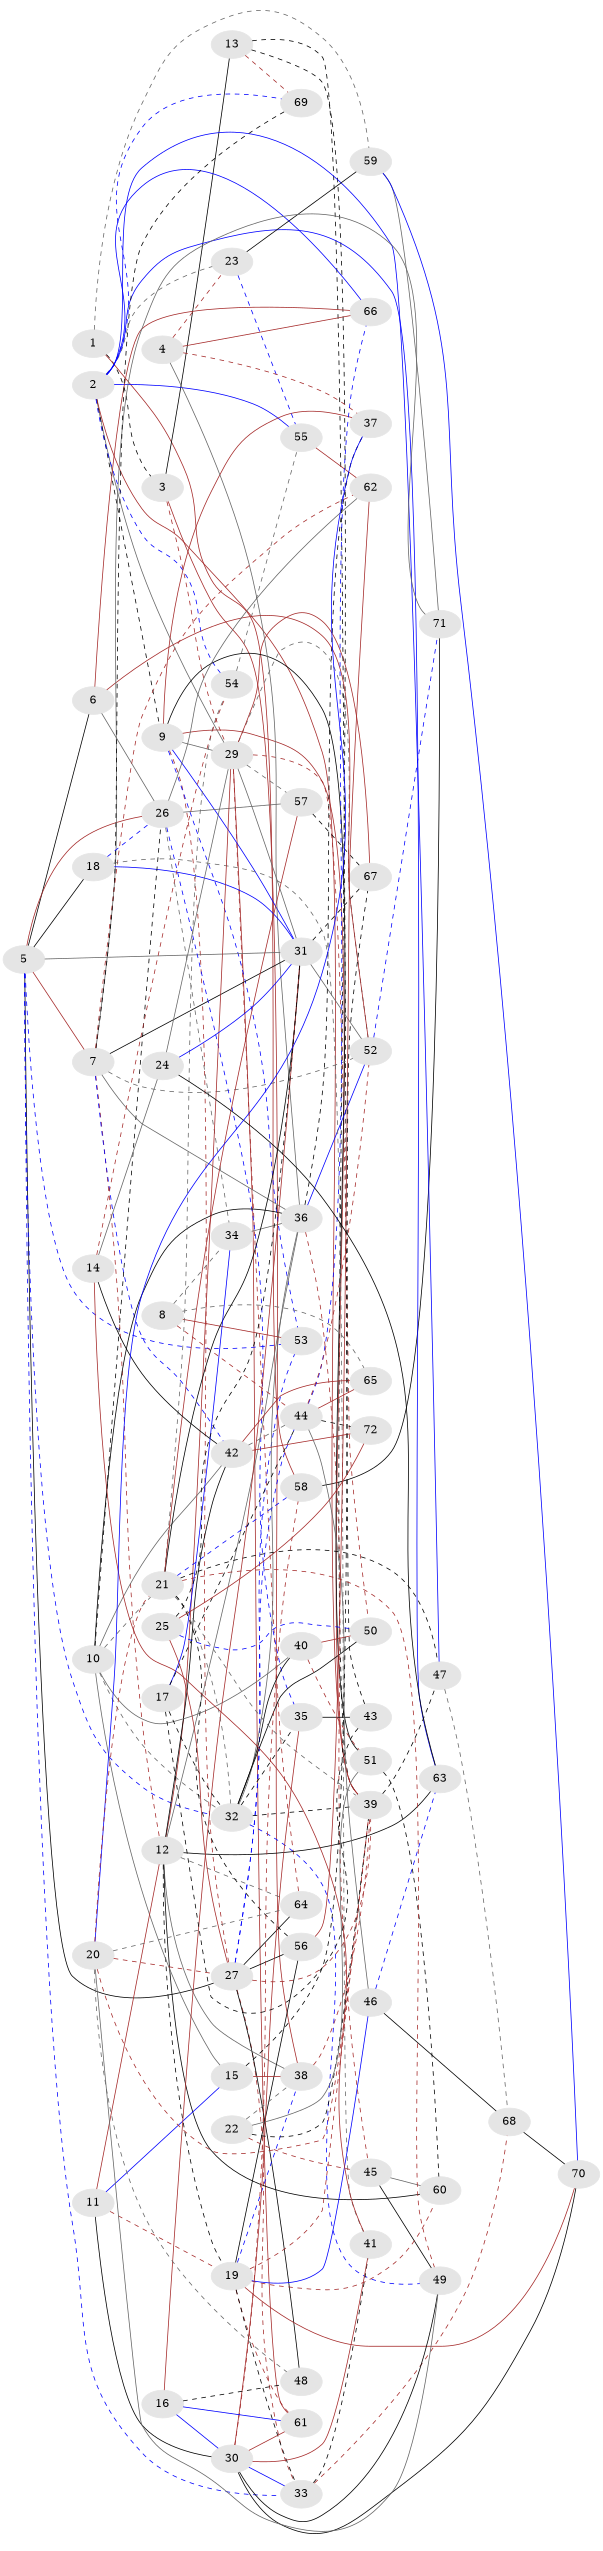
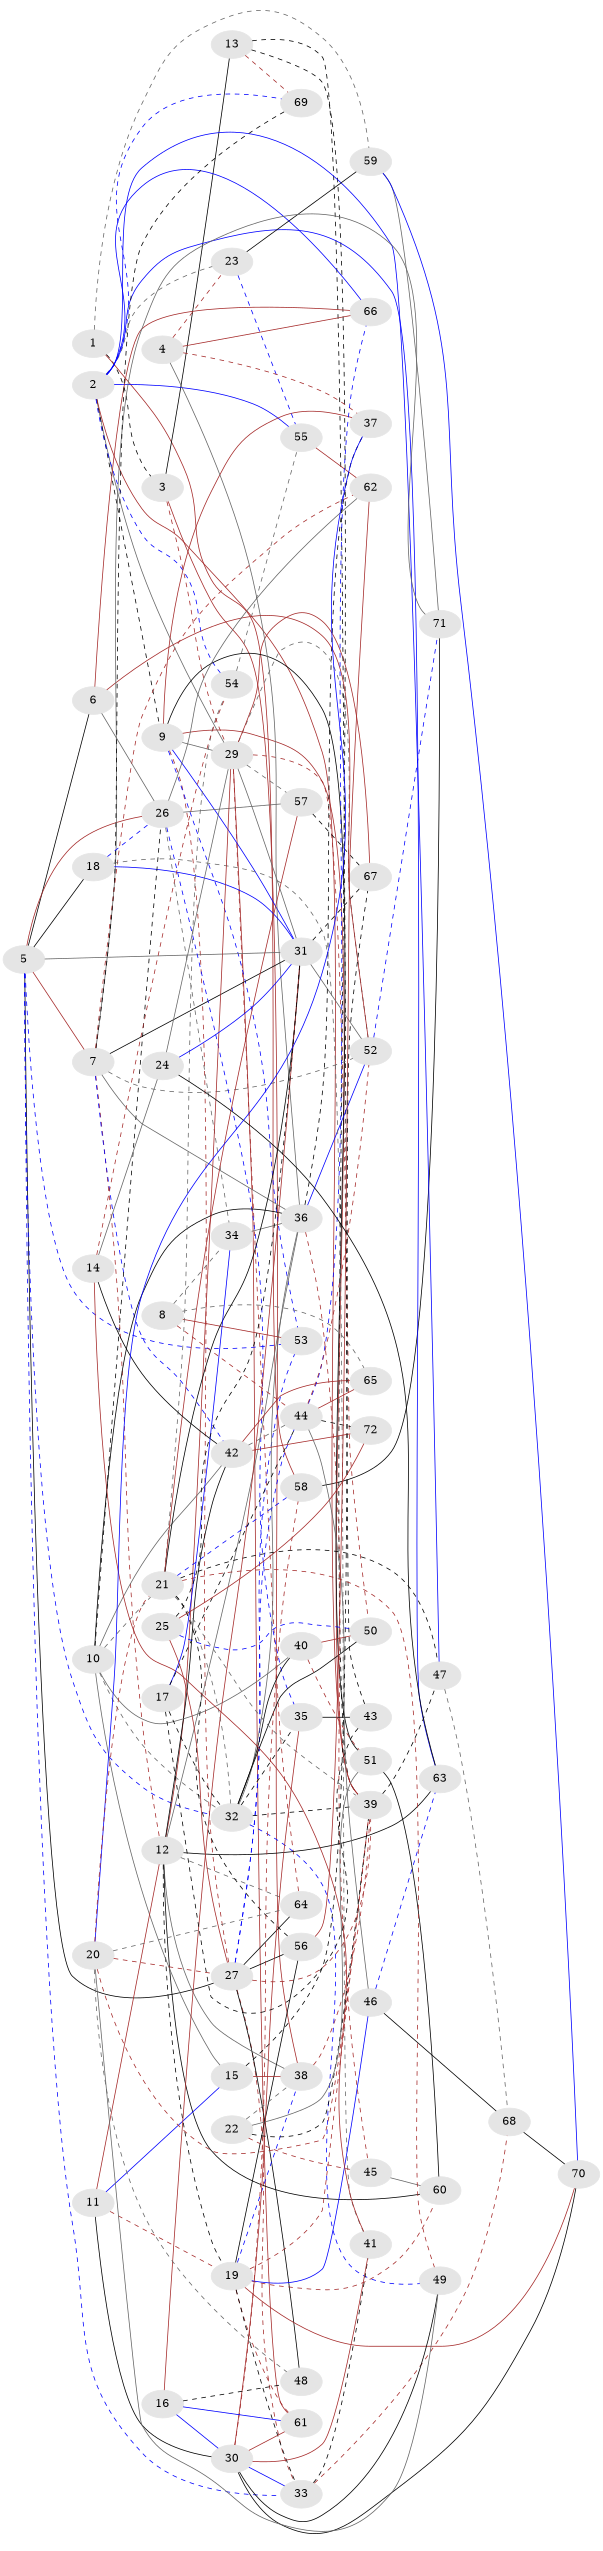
edge "51" -- "60": style dashed -> solid
edge "45" -- "49": removed
